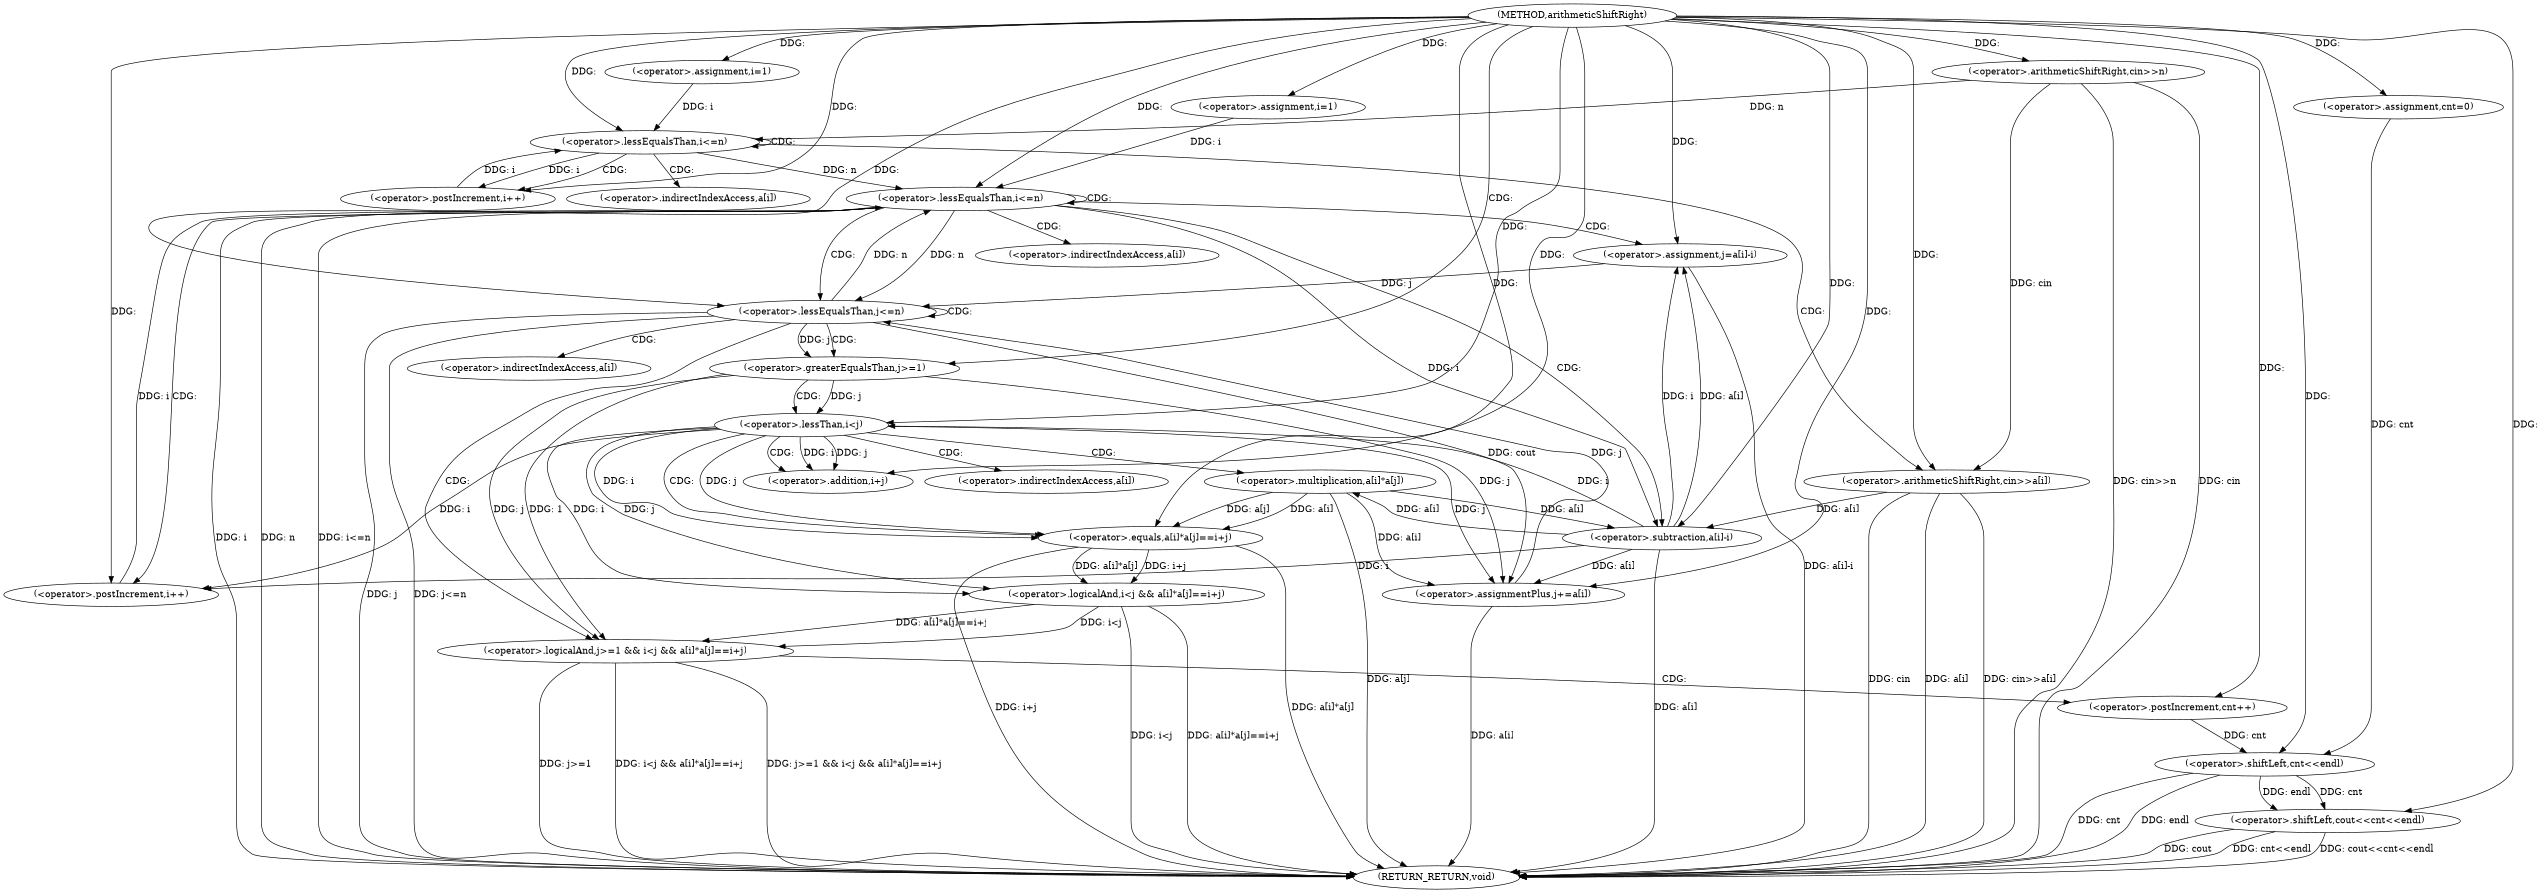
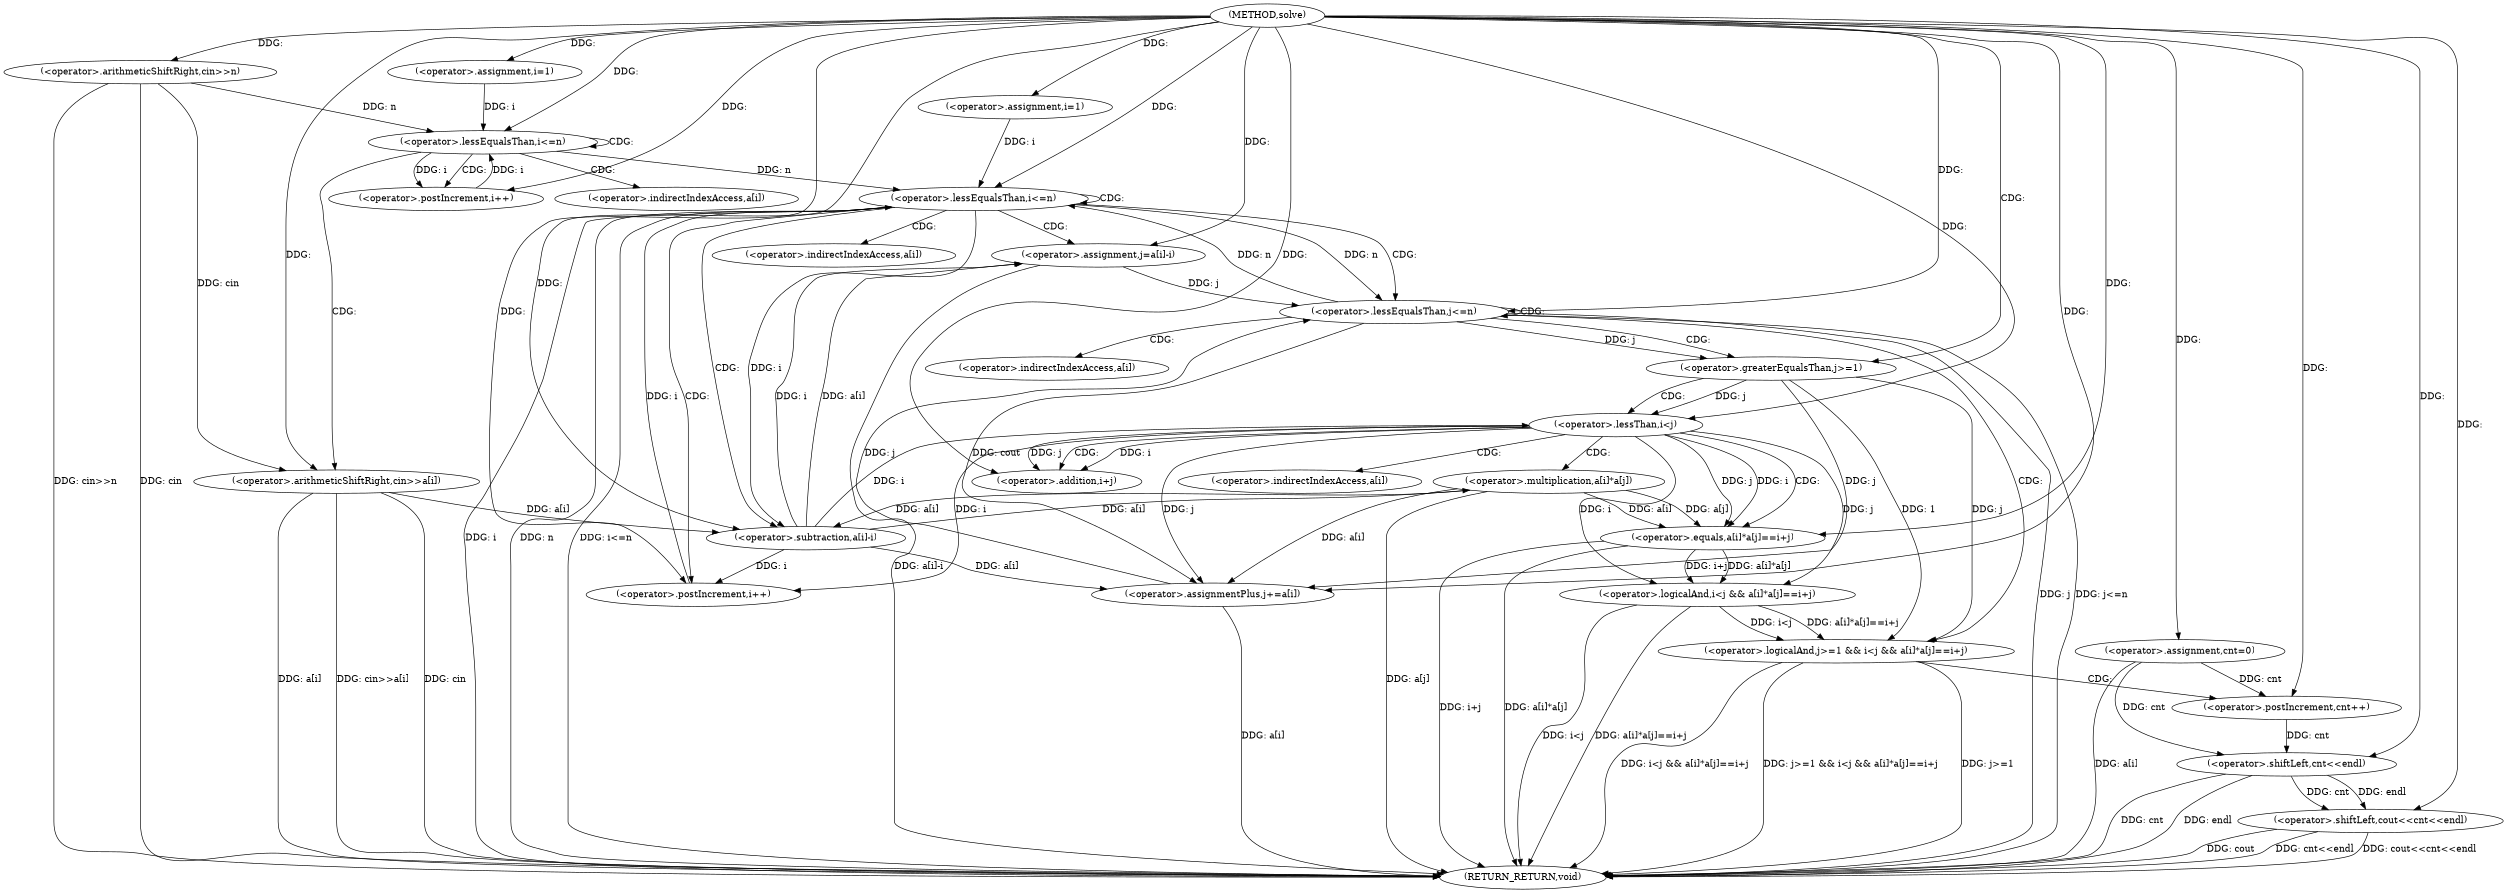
node "(METHOD,arithmeticShiftRight)": label "(METHOD,arithmeticShiftRight)" -> "(METHOD,solve)"
edge "(<operator>.assignment,cnt=0)" -> "(<operator>.postIncrement,cnt++)": added, label "DDG: cnt"
edge "(<operator>.subtraction,a[i]-i)" -> "(RETURN_RETURN,void)": now "(<operator>.assignment,cnt=0)" -> "(RETURN_RETURN,void)"
